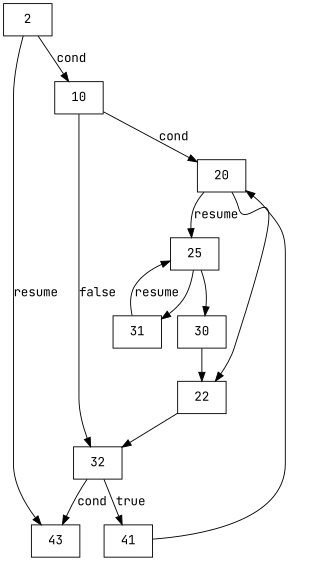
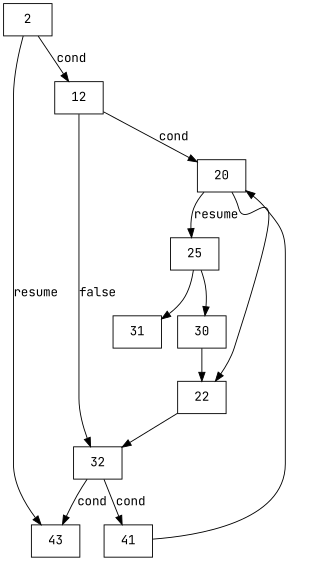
node "10": label "10" -> "12"
edge "31" -> "25": removed, label "resume"
edge "32" -> "41": label "true" -> "cond"
